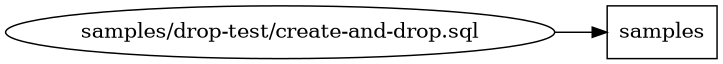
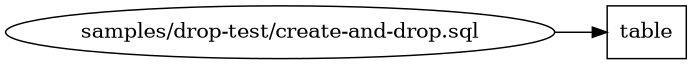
node "samples": label "samples" -> "table"
